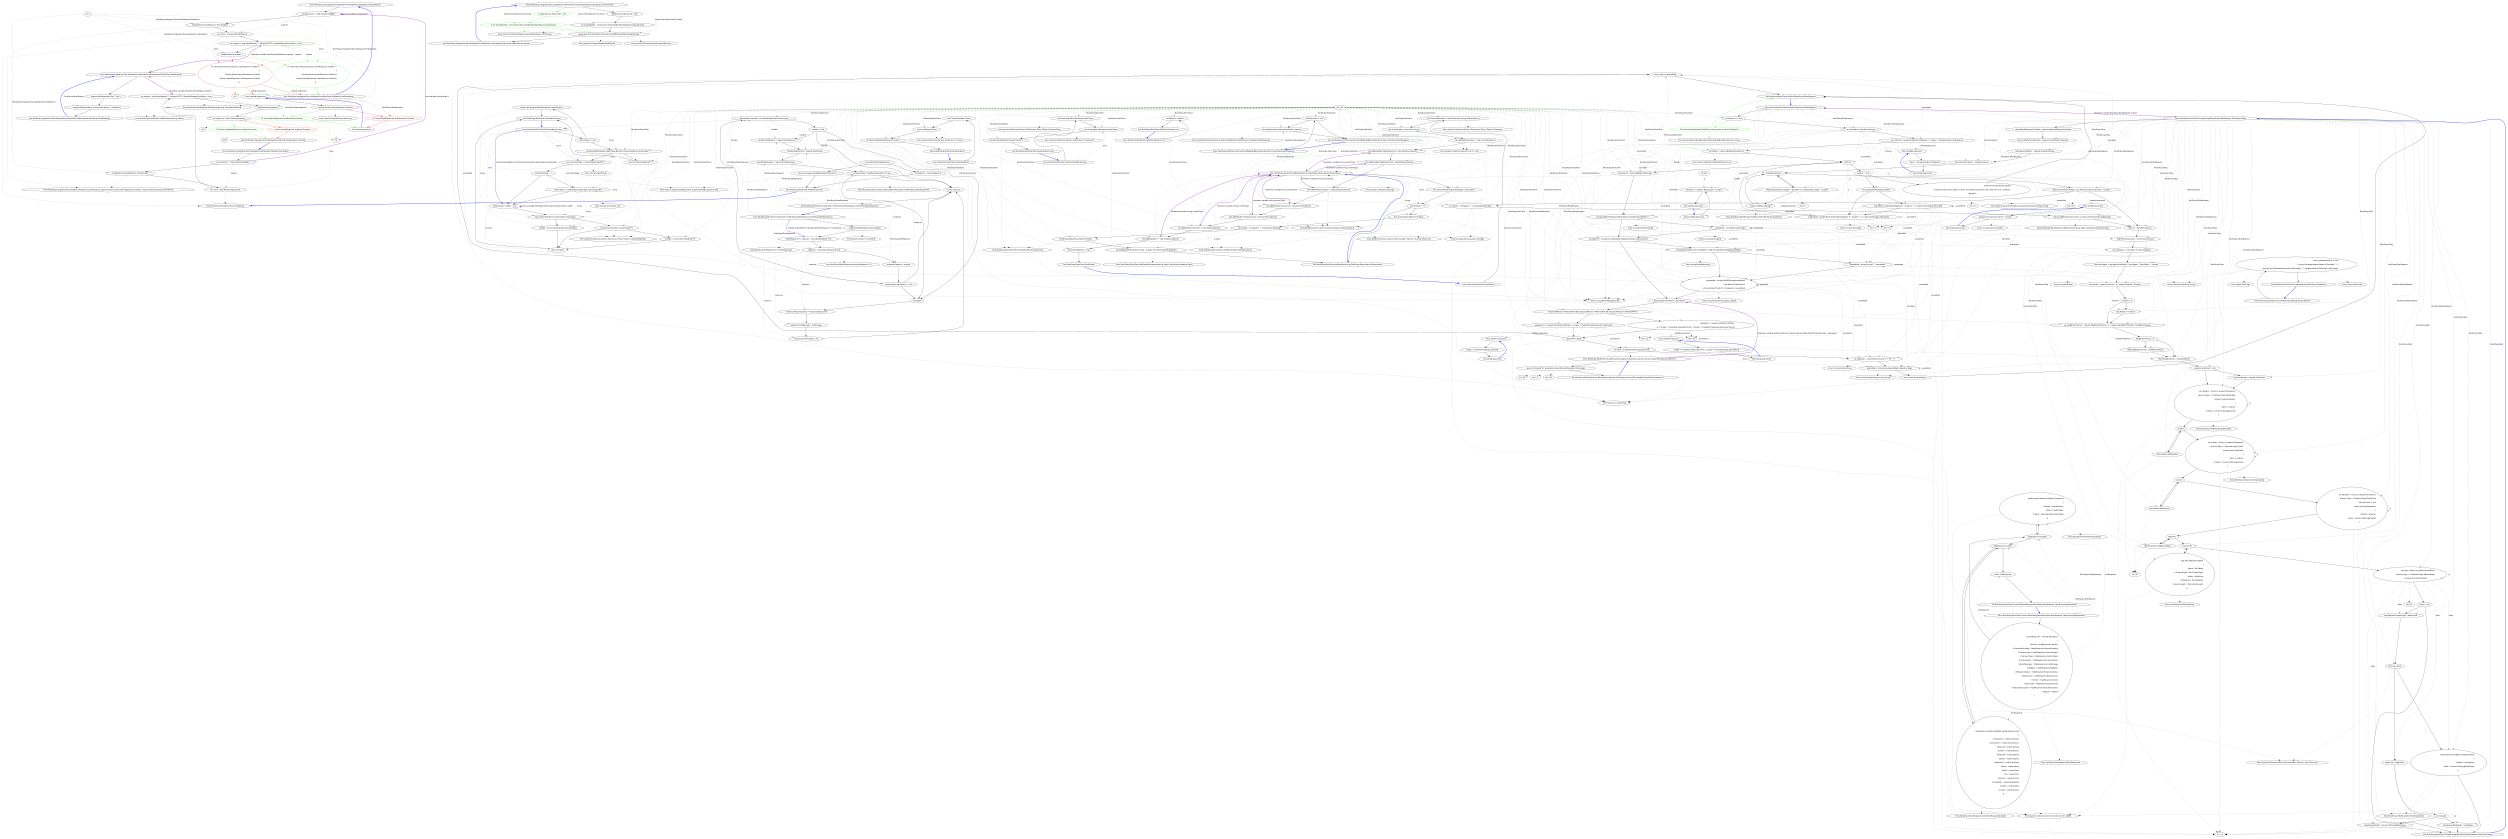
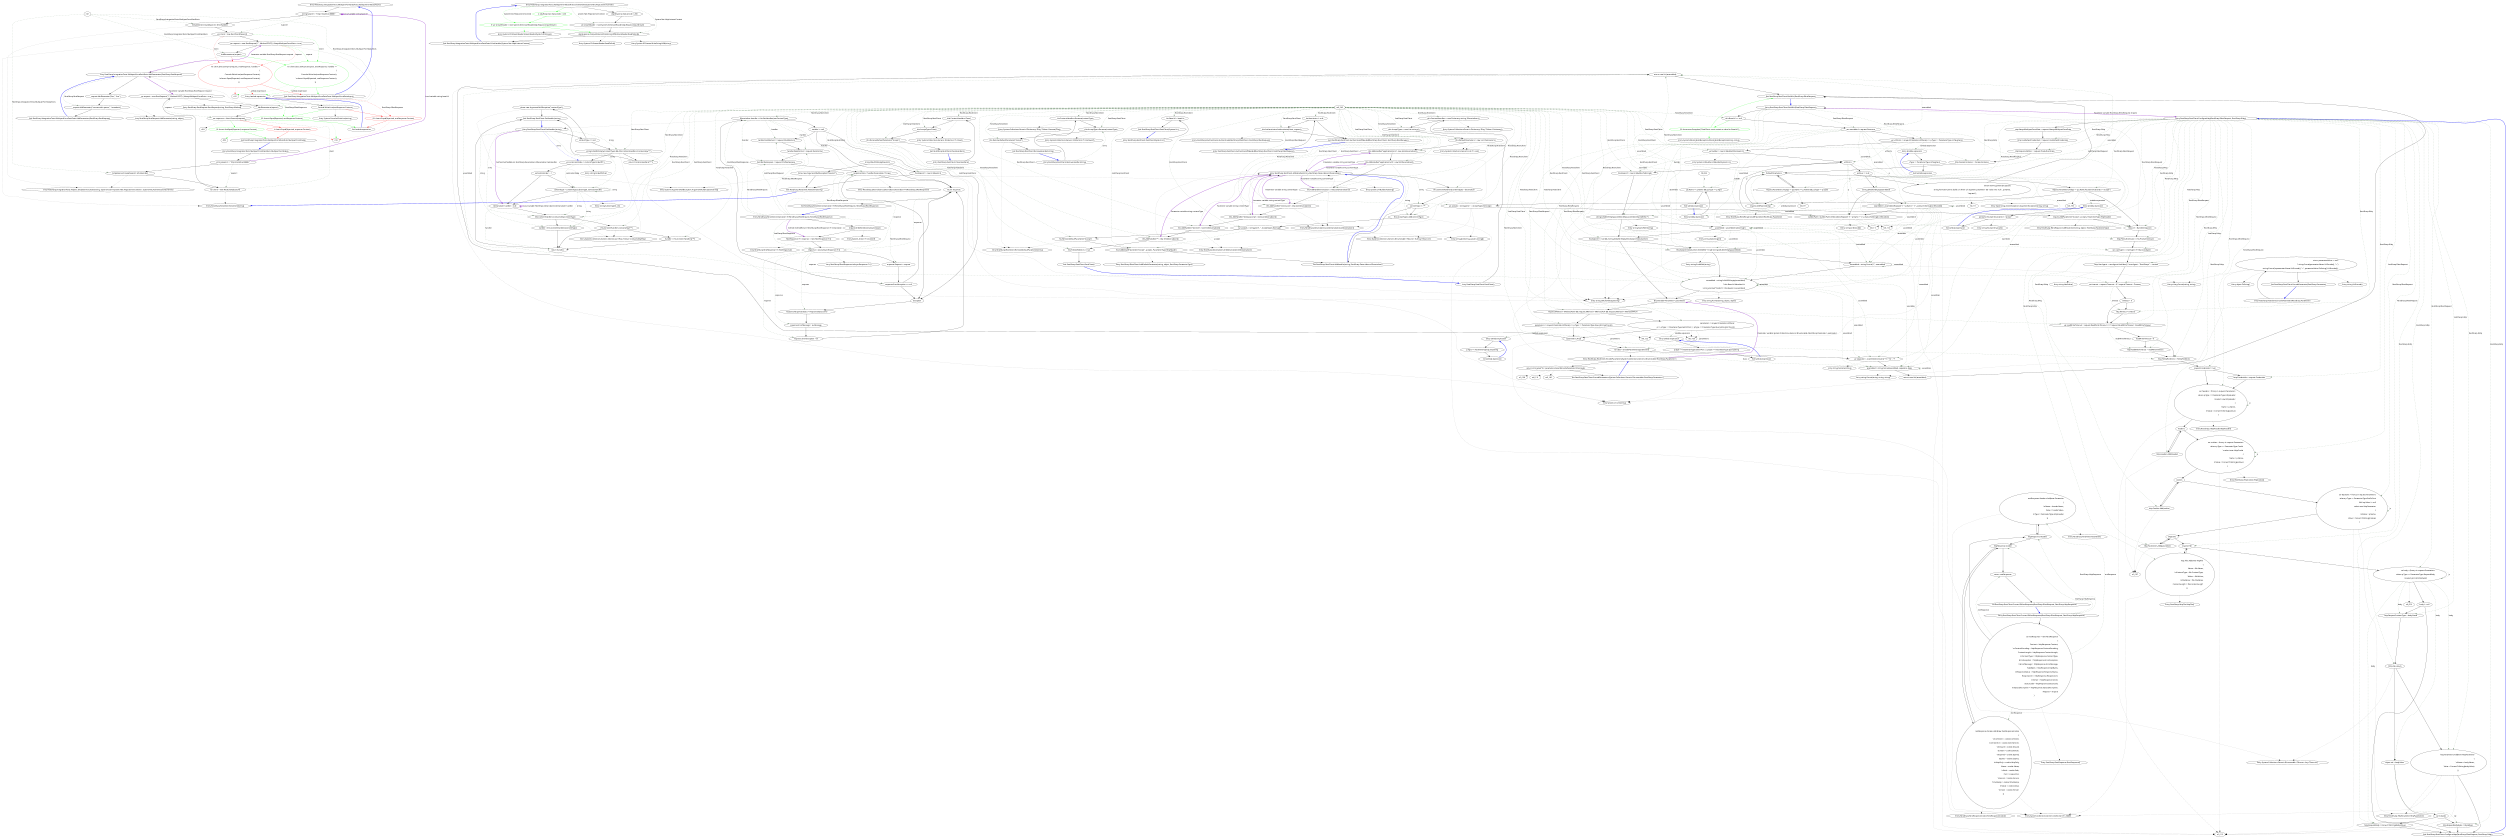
edge "m0_242" -> "this.ContentHandlers.Clear()": added, label "RestSharp.RestClient"
edge "handler.Namespace = request.XmlNamespace" -> "IDeserializer handler = this.GetHandler(raw.ContentType)": reversed
edge "http.UseDefaultCredentials = request.UseDefaultCredentials" -> "http.ResponseWriter = request.PreAuthenticate": added
edge "this.BaseUrl = new Uri(builder.ToString())" -> "Entry System.UriBuilder.ToString()": now "this.BaseUrl = new Uri(baseUrl)" -> "Entry System.UriBuilder.ToString()"
